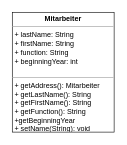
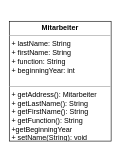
node "Mitarbeiter + lastName: String + firstName: String + function: String + beginningYear: int + getAddress(): Mitarbeiter + getLastName(): String + getFirstName(): String + getFunction(): String +getBeginningYear + setName(String): void": moved (63, 72) -> (60, 81)
